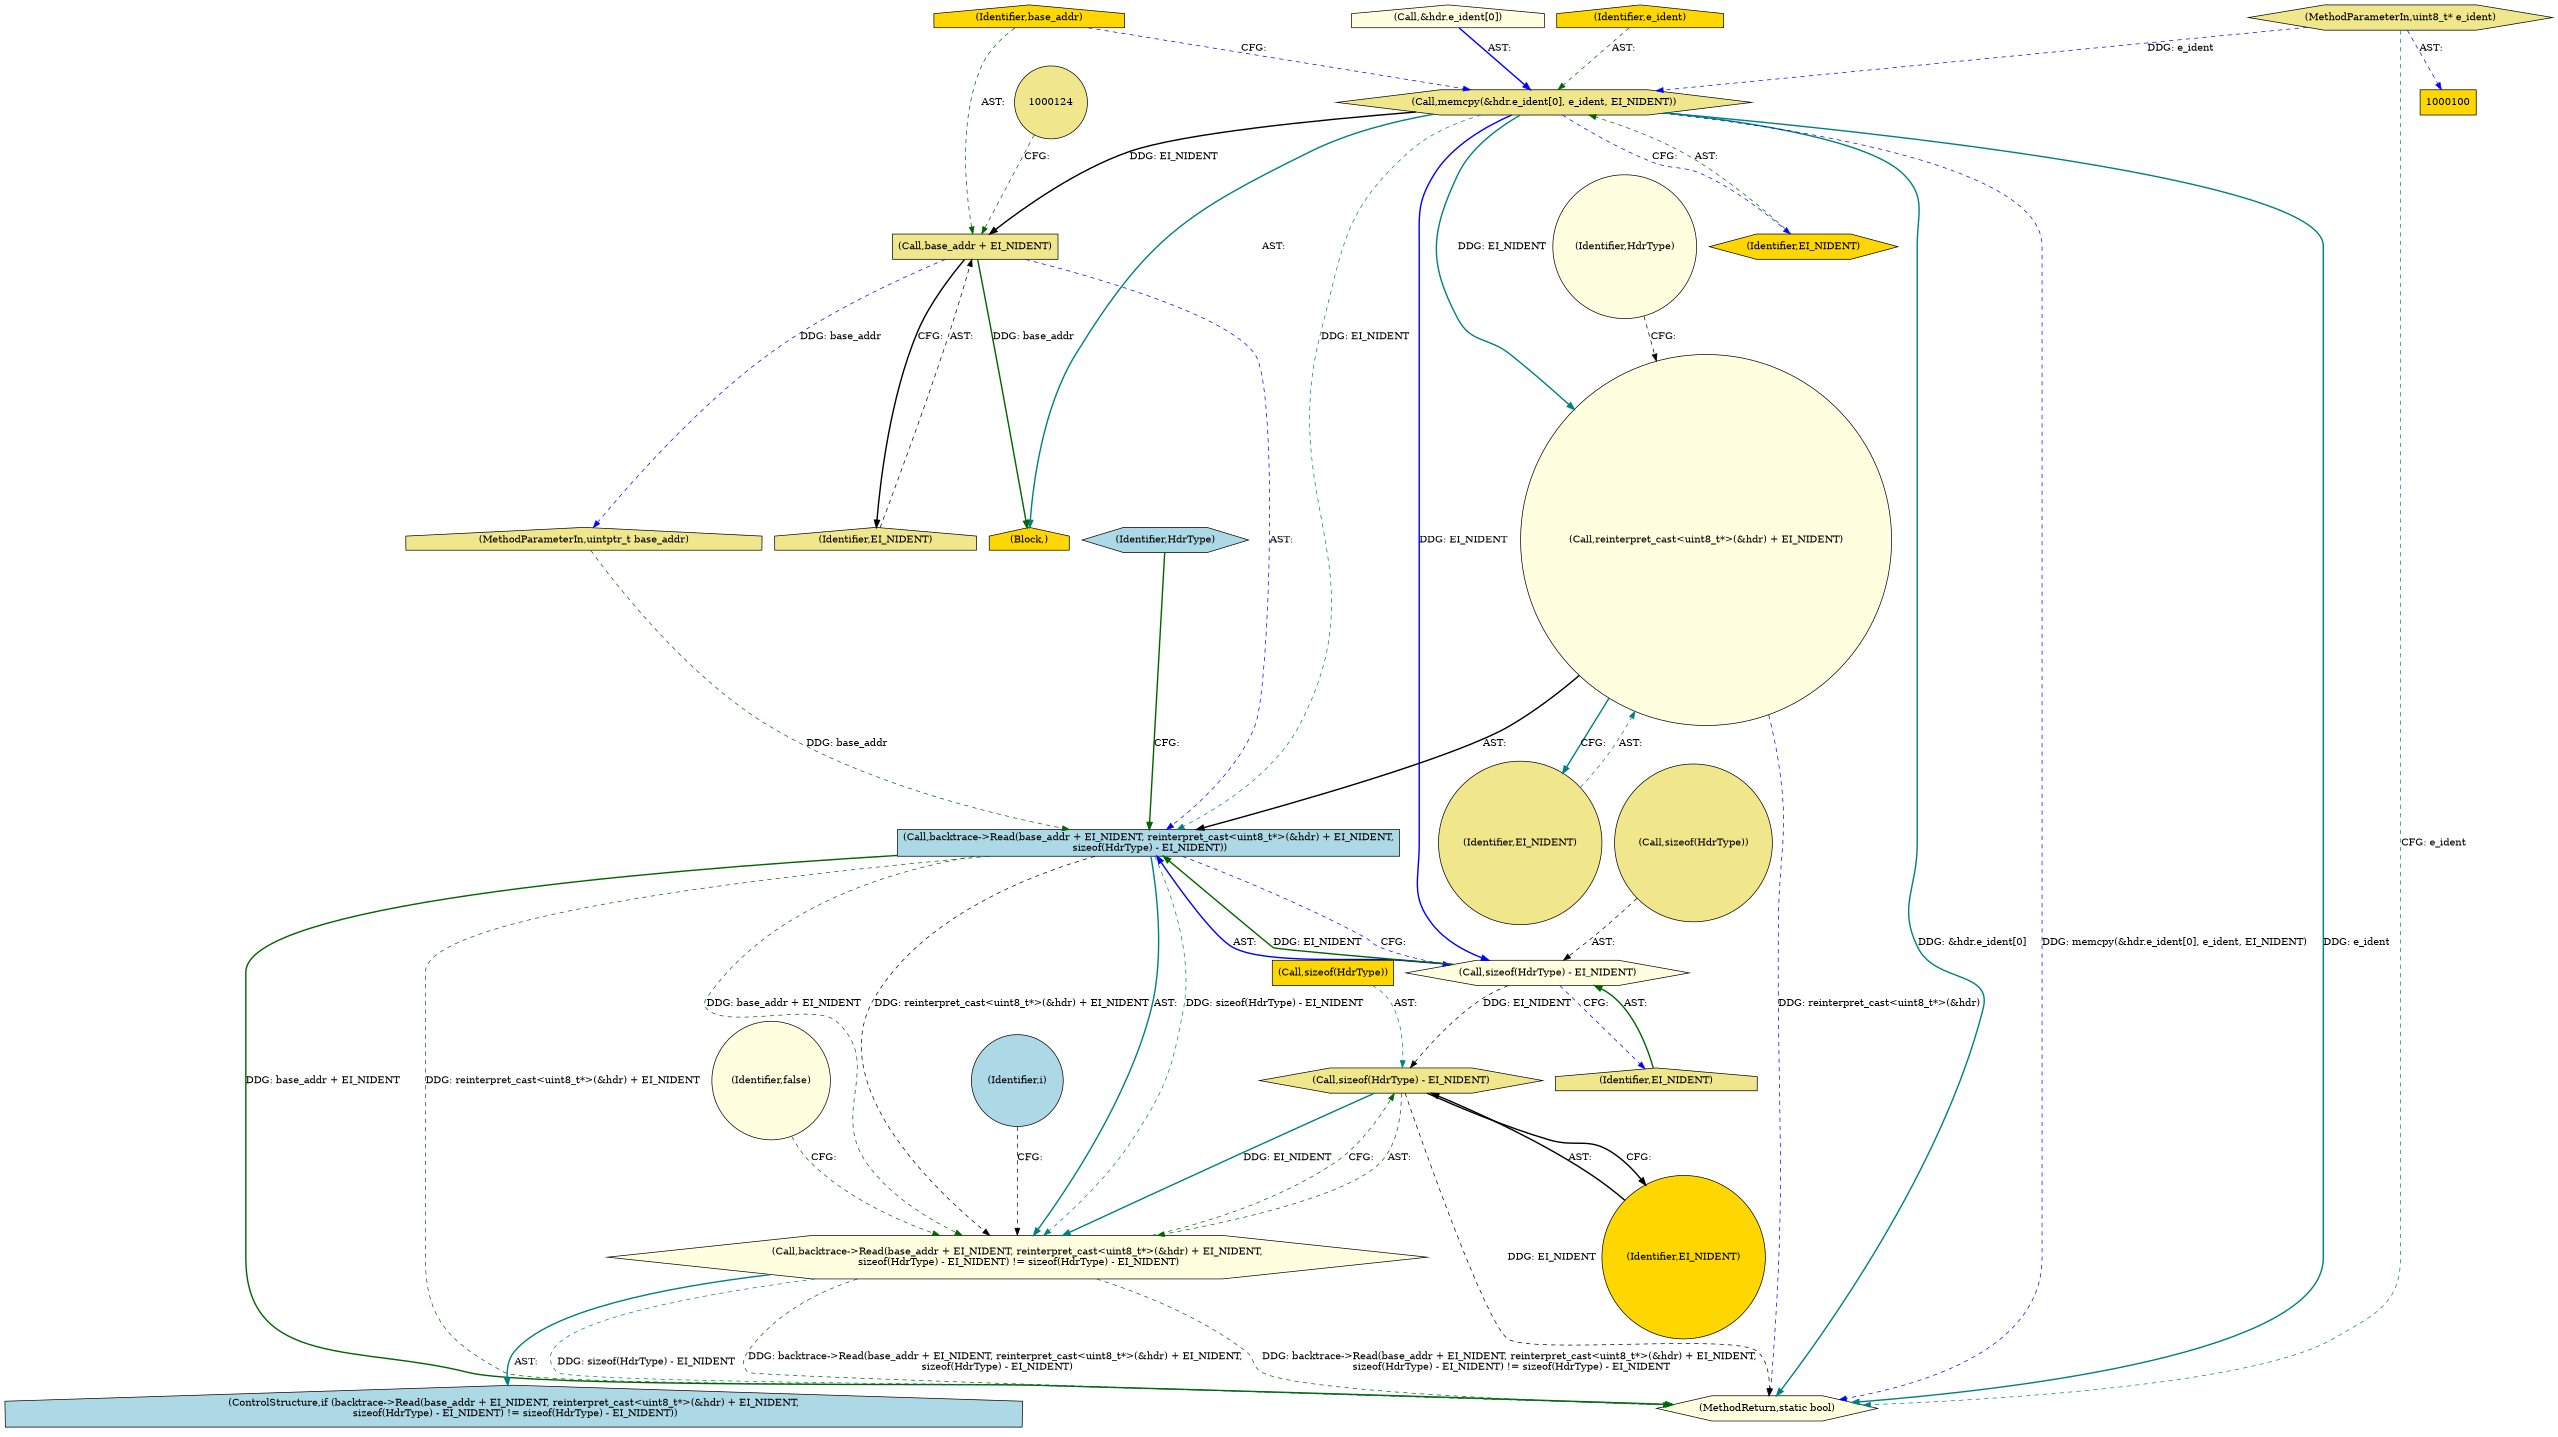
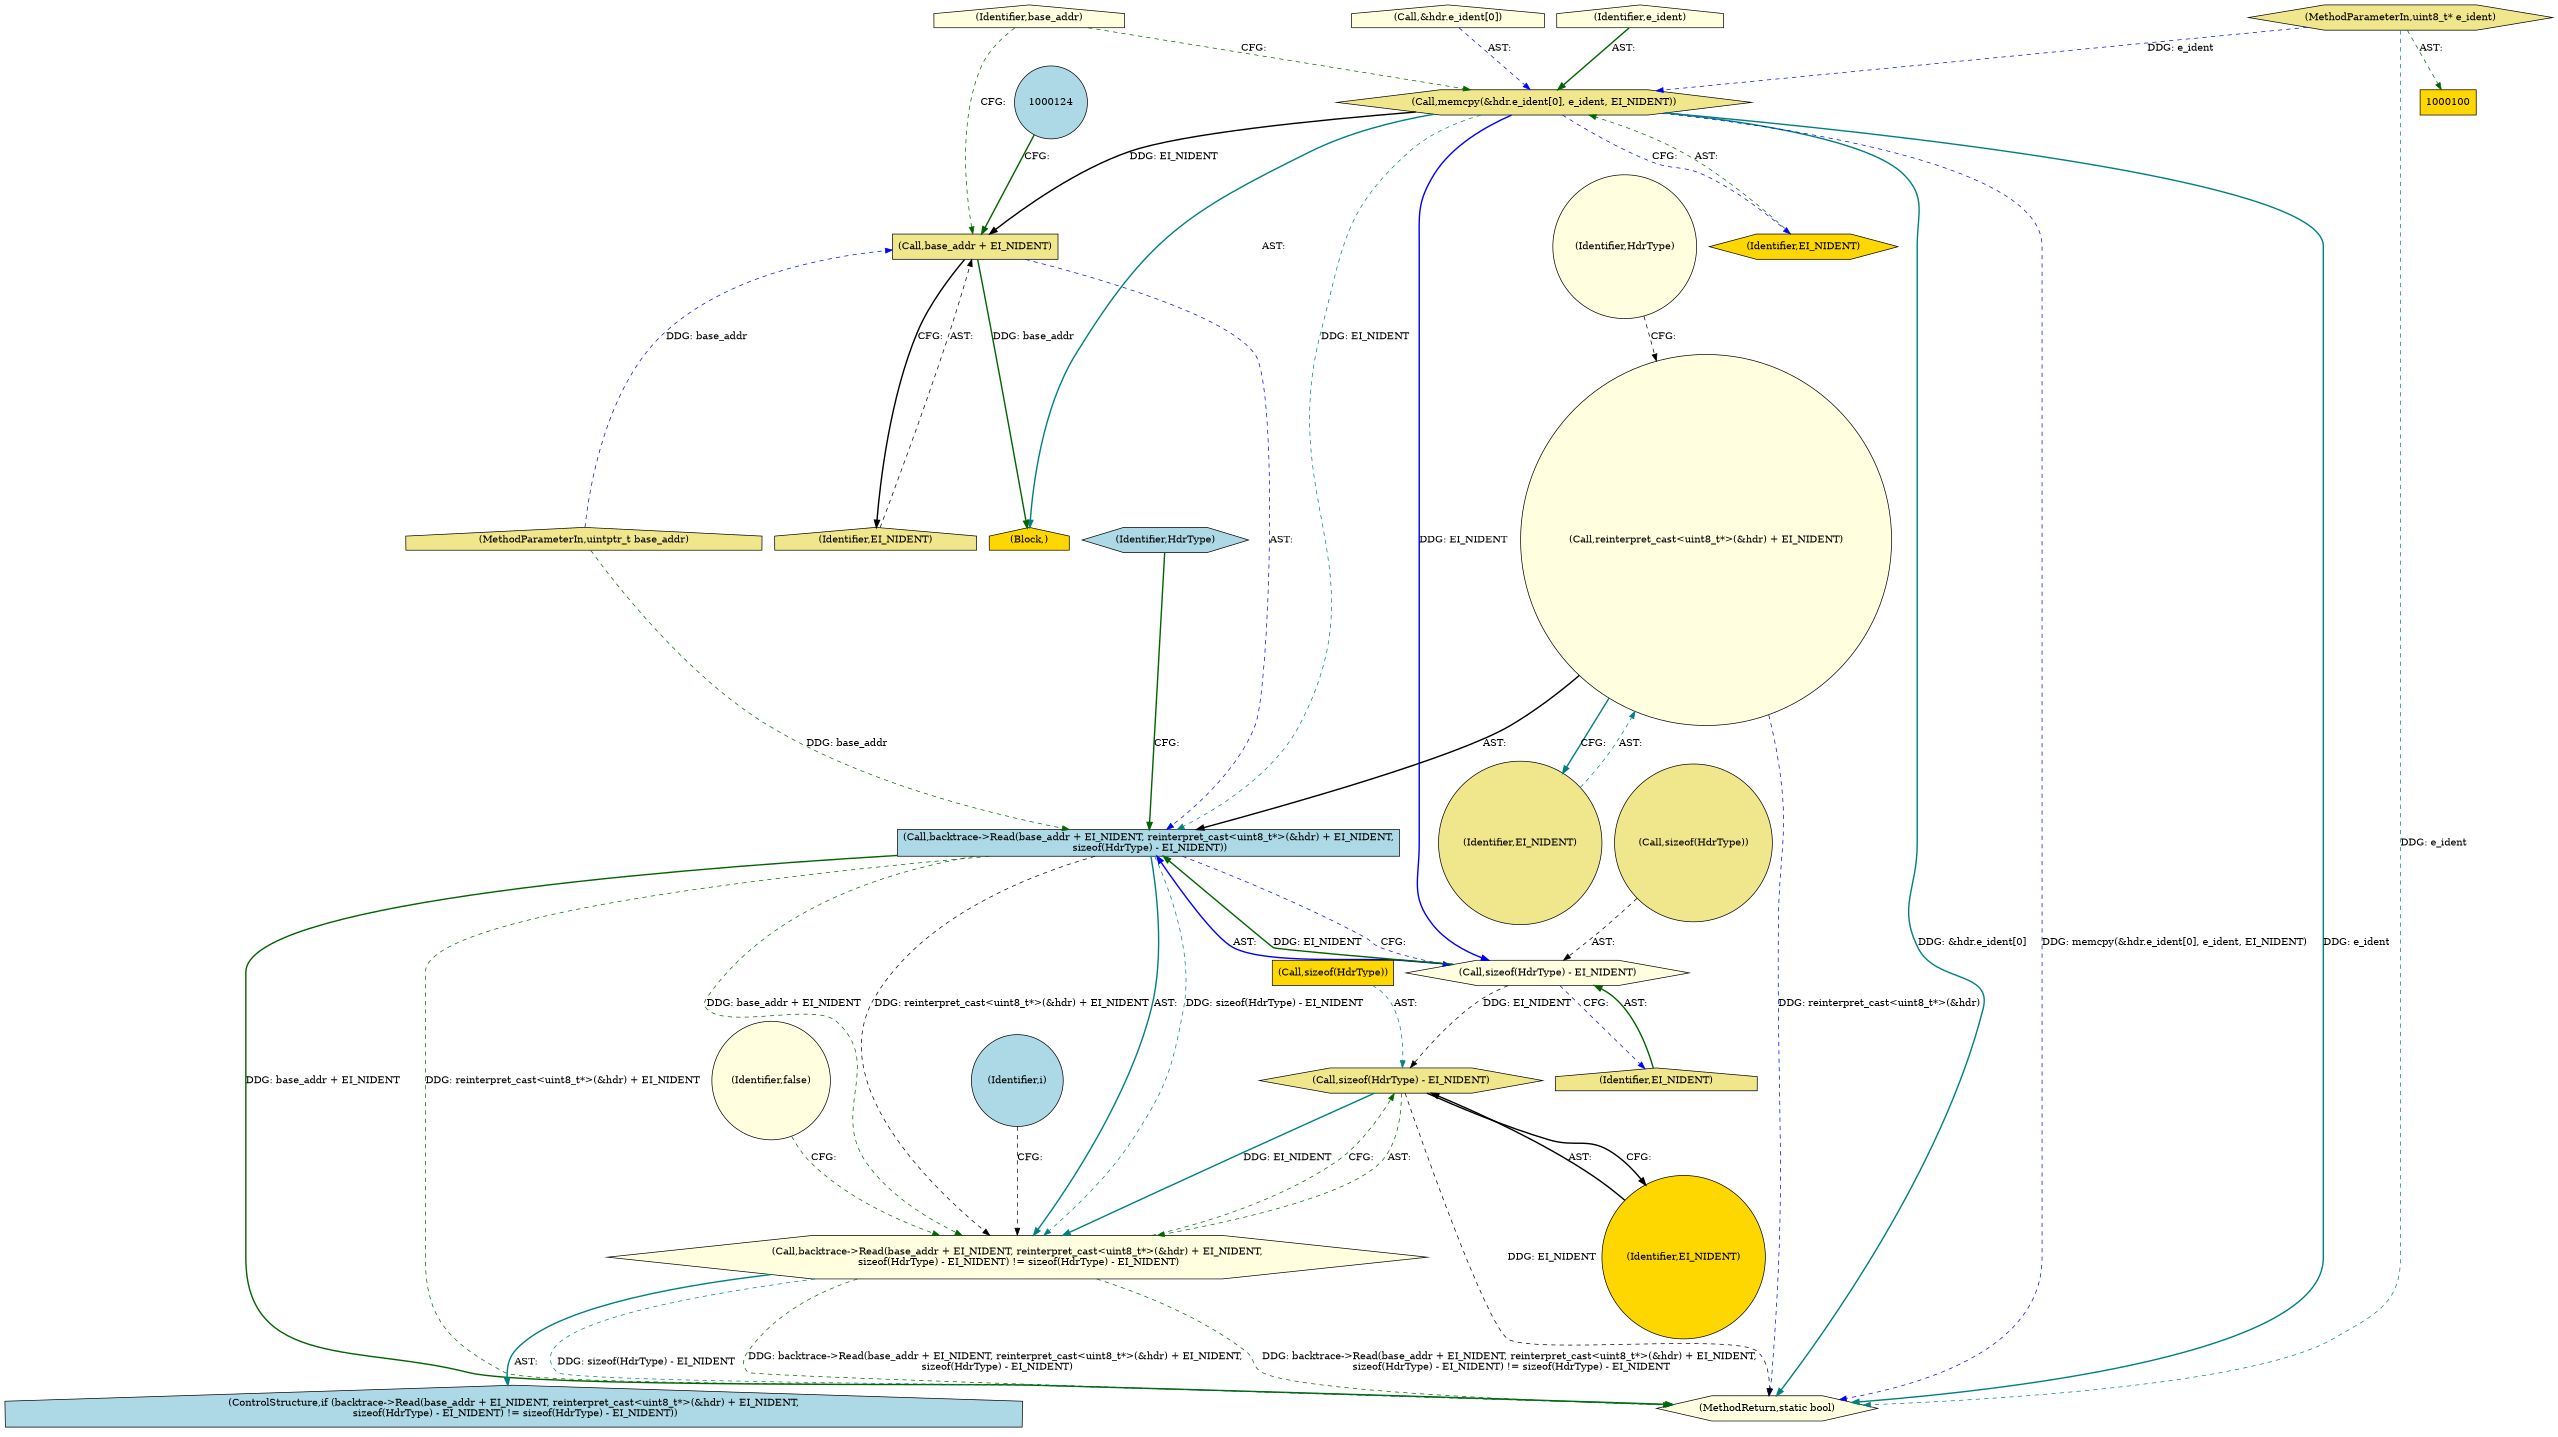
node "(Identifier,base_addr)": fillcolor gold -> lightyellow
node "(Identifier,e_ident)": fillcolor gold -> lightyellow
edge "(Call,&hdr.e_ident[0])" -> "(Call,memcpy(&hdr.e_ident[0], e_ident, EI_NIDENT))": style bold -> dashed
edge "(Identifier,e_ident)" -> "(Call,memcpy(&hdr.e_ident[0], e_ident, EI_NIDENT))": style dashed -> bold
edge "(MethodParameterIn,uint8_t* e_ident)" -> "1000100": color blue -> darkgreen
edge "(Identifier,base_addr)" -> "(Call,memcpy(&hdr.e_ident[0], e_ident, EI_NIDENT))": color blue -> darkgreen
edge "(Identifier,base_addr)" -> "(Call,base_addr + EI_NIDENT)": label "AST: " -> "CFG: "
node "1000124": fillcolor khaki -> lightblue
edge "1000124" -> "(Call,base_addr + EI_NIDENT)": style dashed -> bold
edge "(Call,memcpy(&hdr.e_ident[0], e_ident, EI_NIDENT))" -> "(Call,reinterpret_cast<uint8_t*>(&hdr) + EI_NIDENT)": removed, label "DDG: EI_NIDENT"
edge "(Call,base_addr + EI_NIDENT)" -> "(MethodParameterIn,uintptr_t base_addr)": reversed
edge "(MethodParameterIn,uint8_t* e_ident)" -> "(MethodReturn,static bool)": label "CFG: e_ident" -> "DDG: e_ident"
